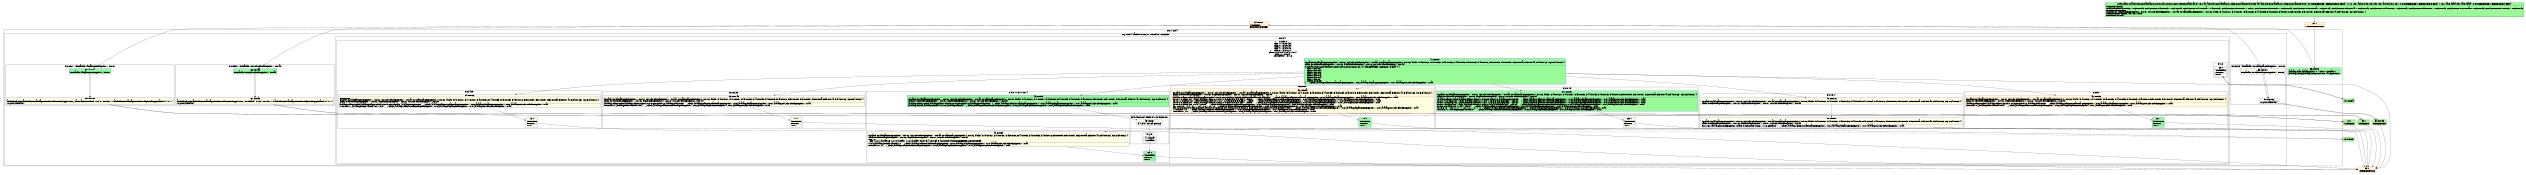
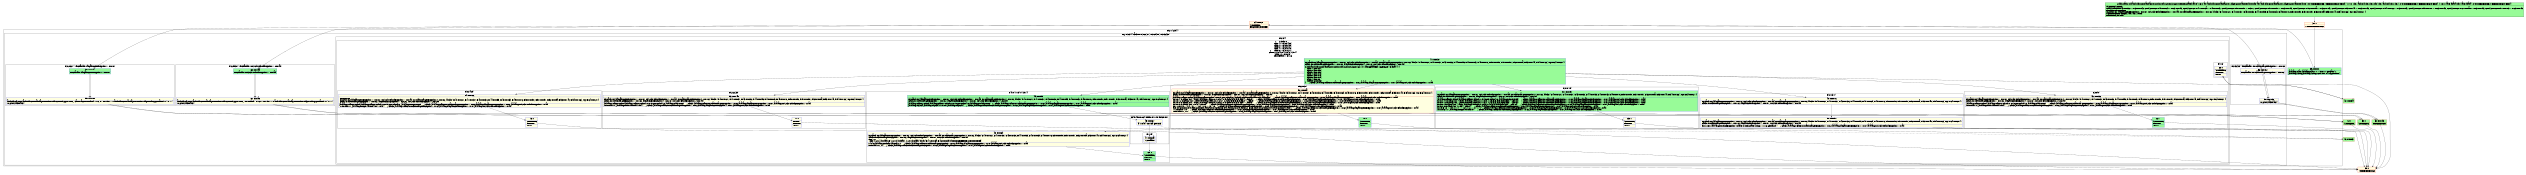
node "43: 0x003c": color red -> blue
node "71: ?": text "SYNTHETIC" -> "EMPTY"
